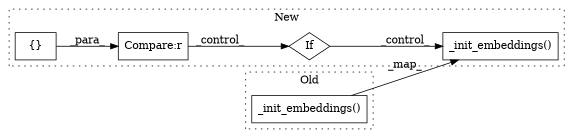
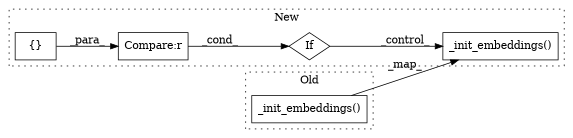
edge "Compare:r" -> "If": label "_control_" -> "_cond_"
